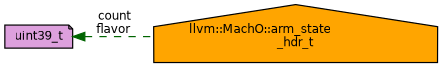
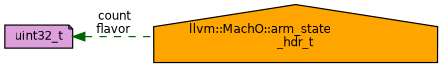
node "uint39_t": label "uint39_t" -> "uint32_t"
